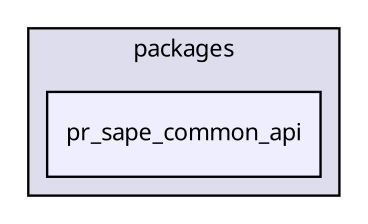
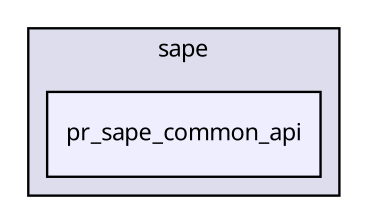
cluster "packages": label "packages" -> "sape"
